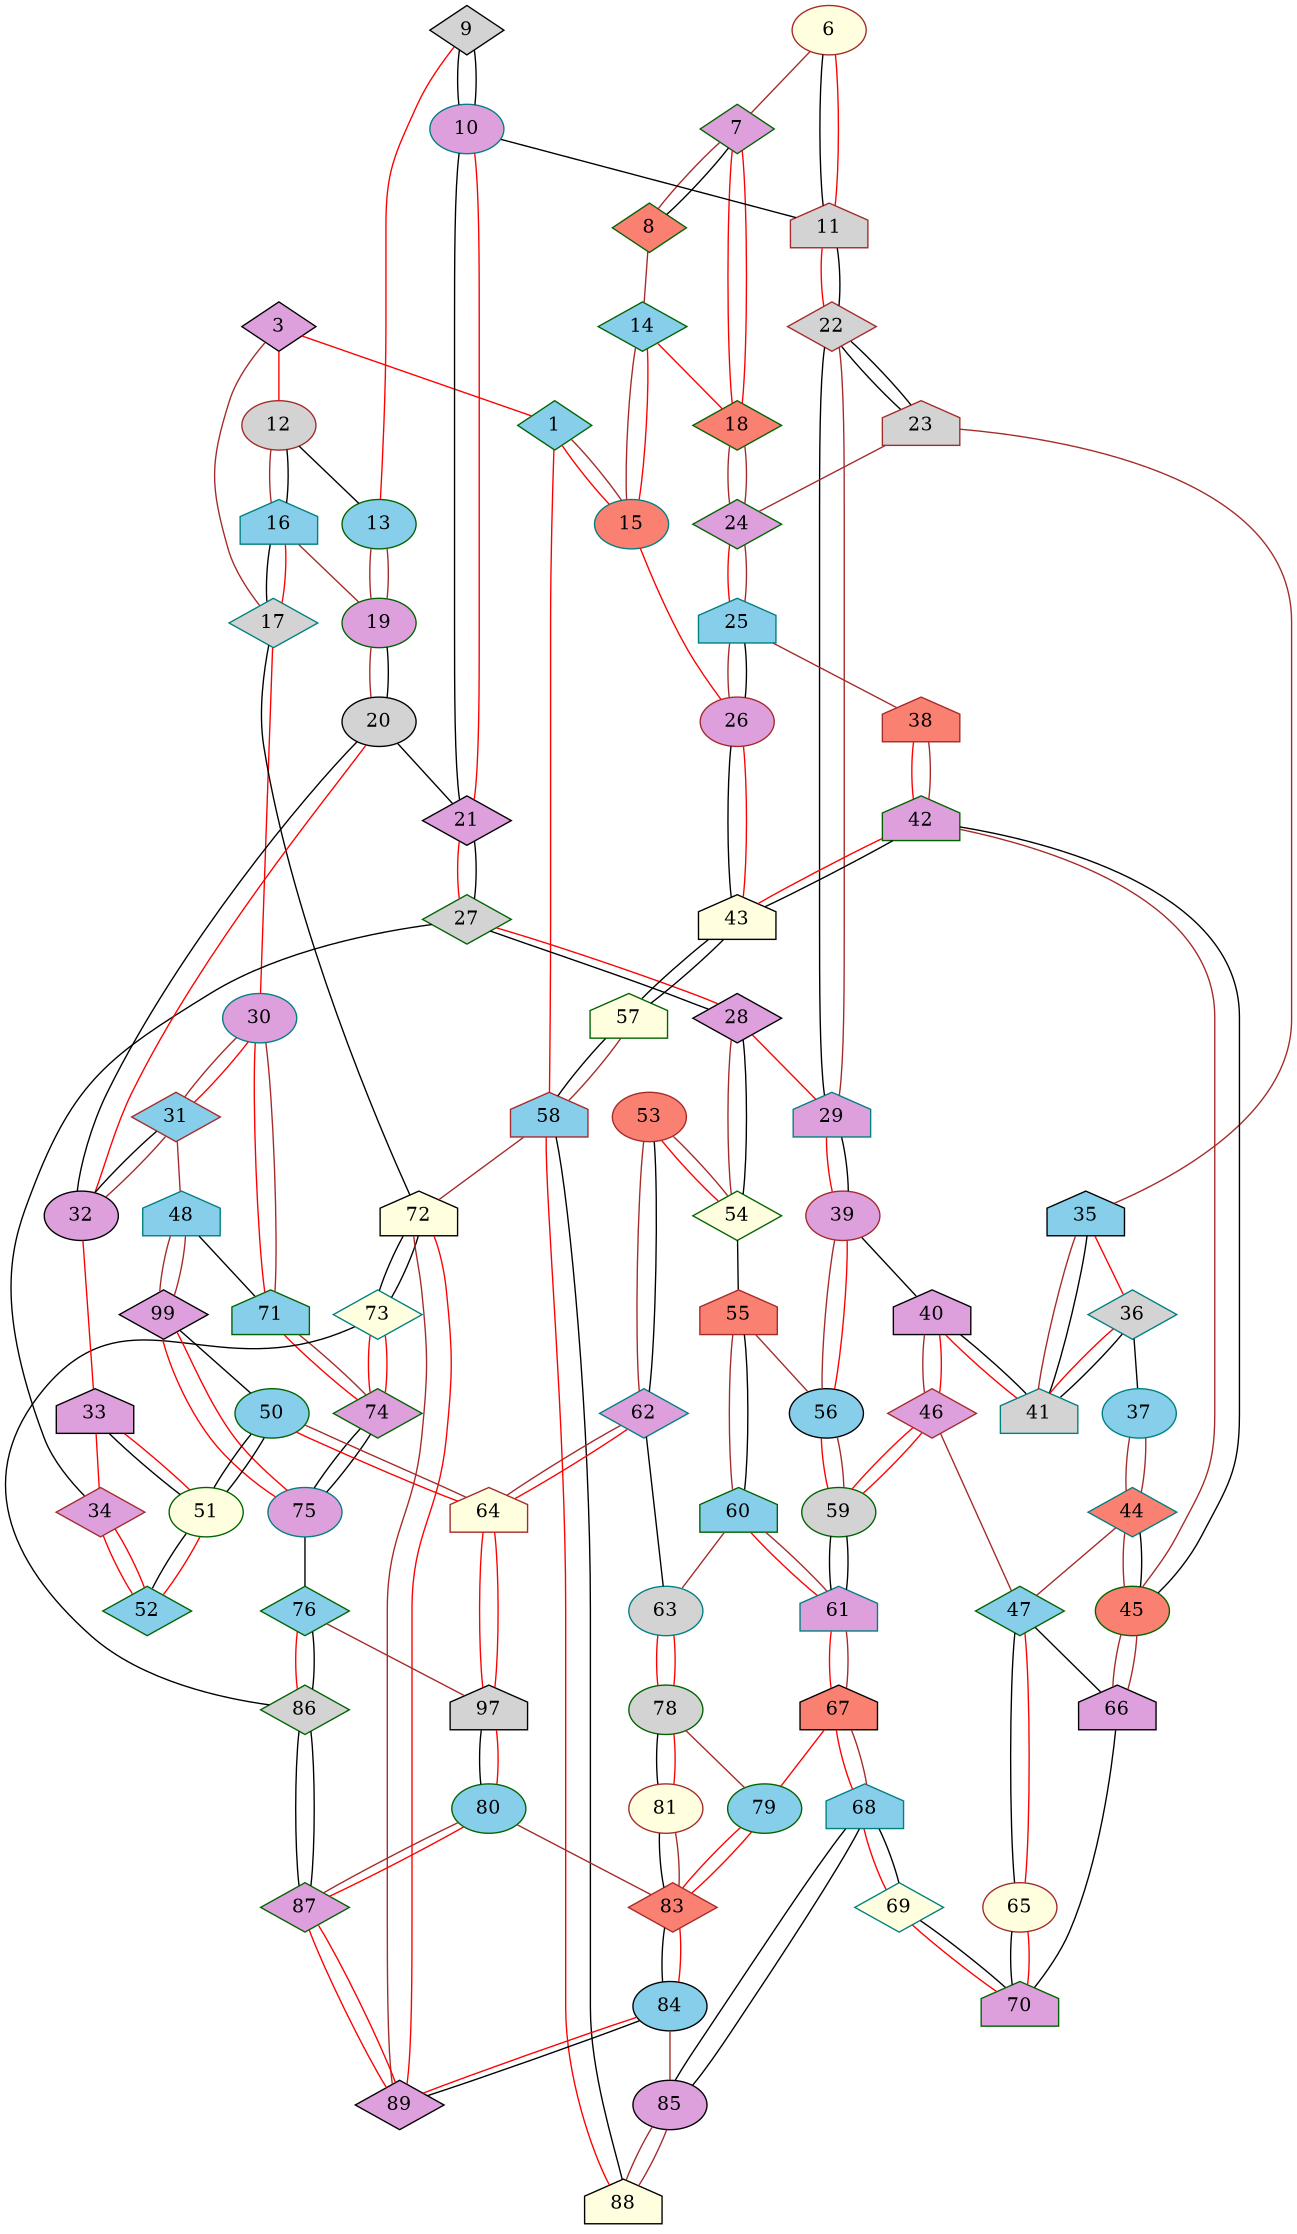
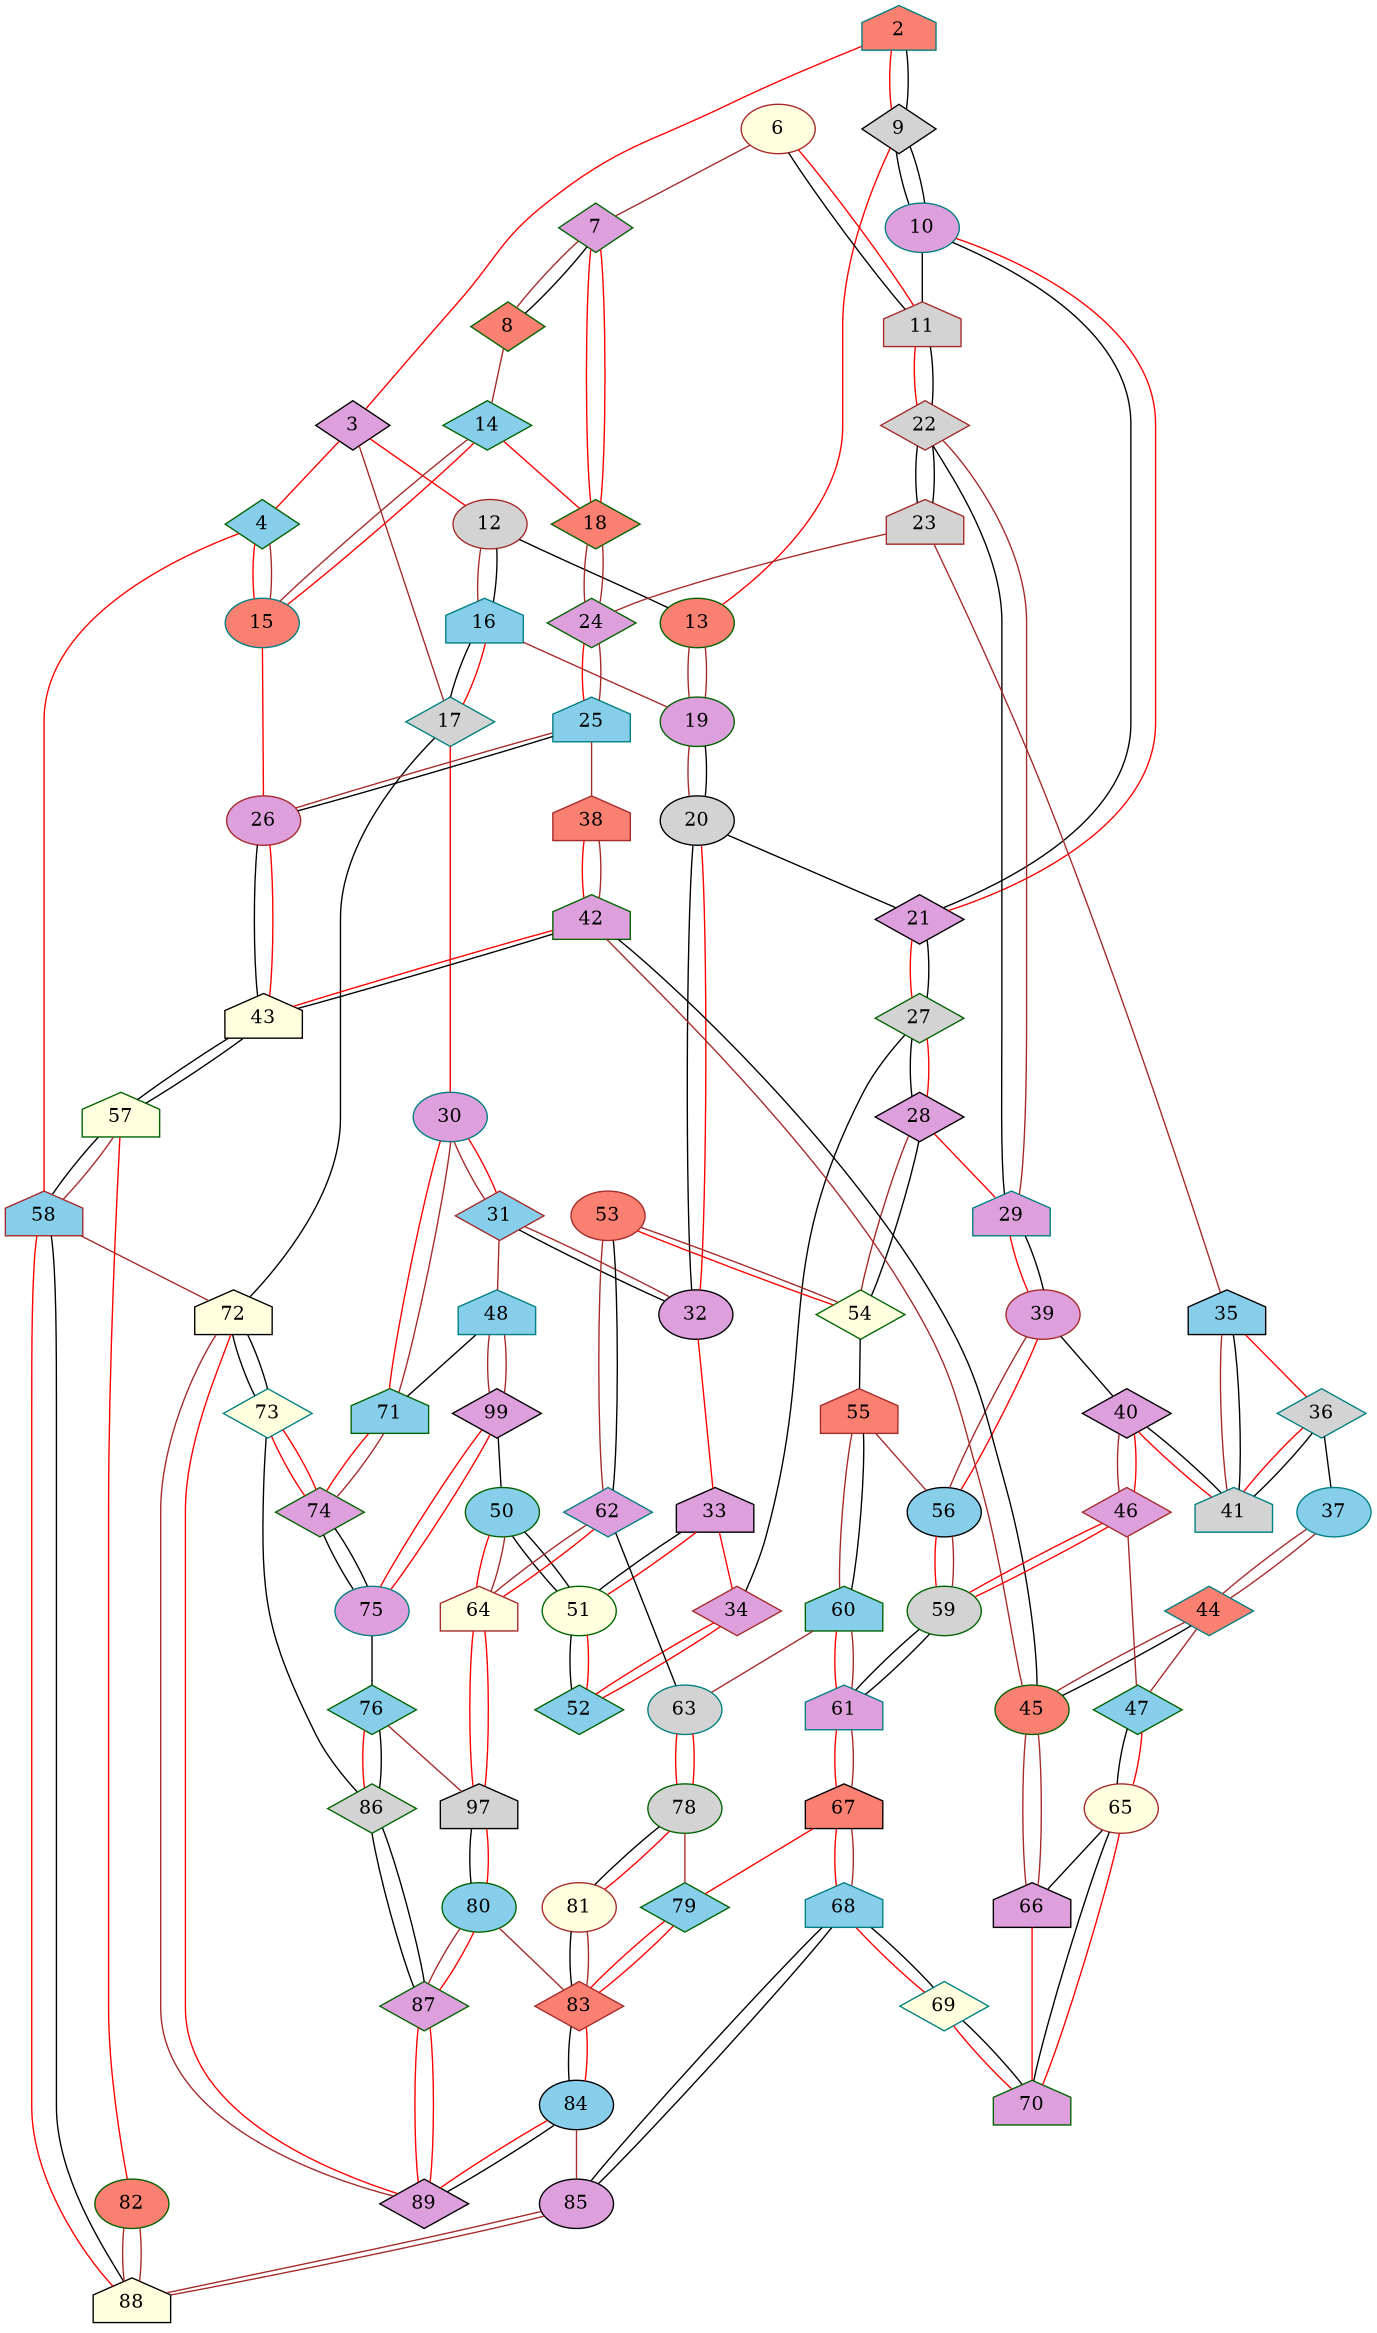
node "2": added
node "1": label "1" -> "4"
node "13": fillcolor skyblue -> salmon
node "40": shape house -> diamond
edge "47" -- "66": now "65" -- "66"
node "79": shape ellipse -> diamond
edge "66" -- "70": color black -> red
node "82": added
